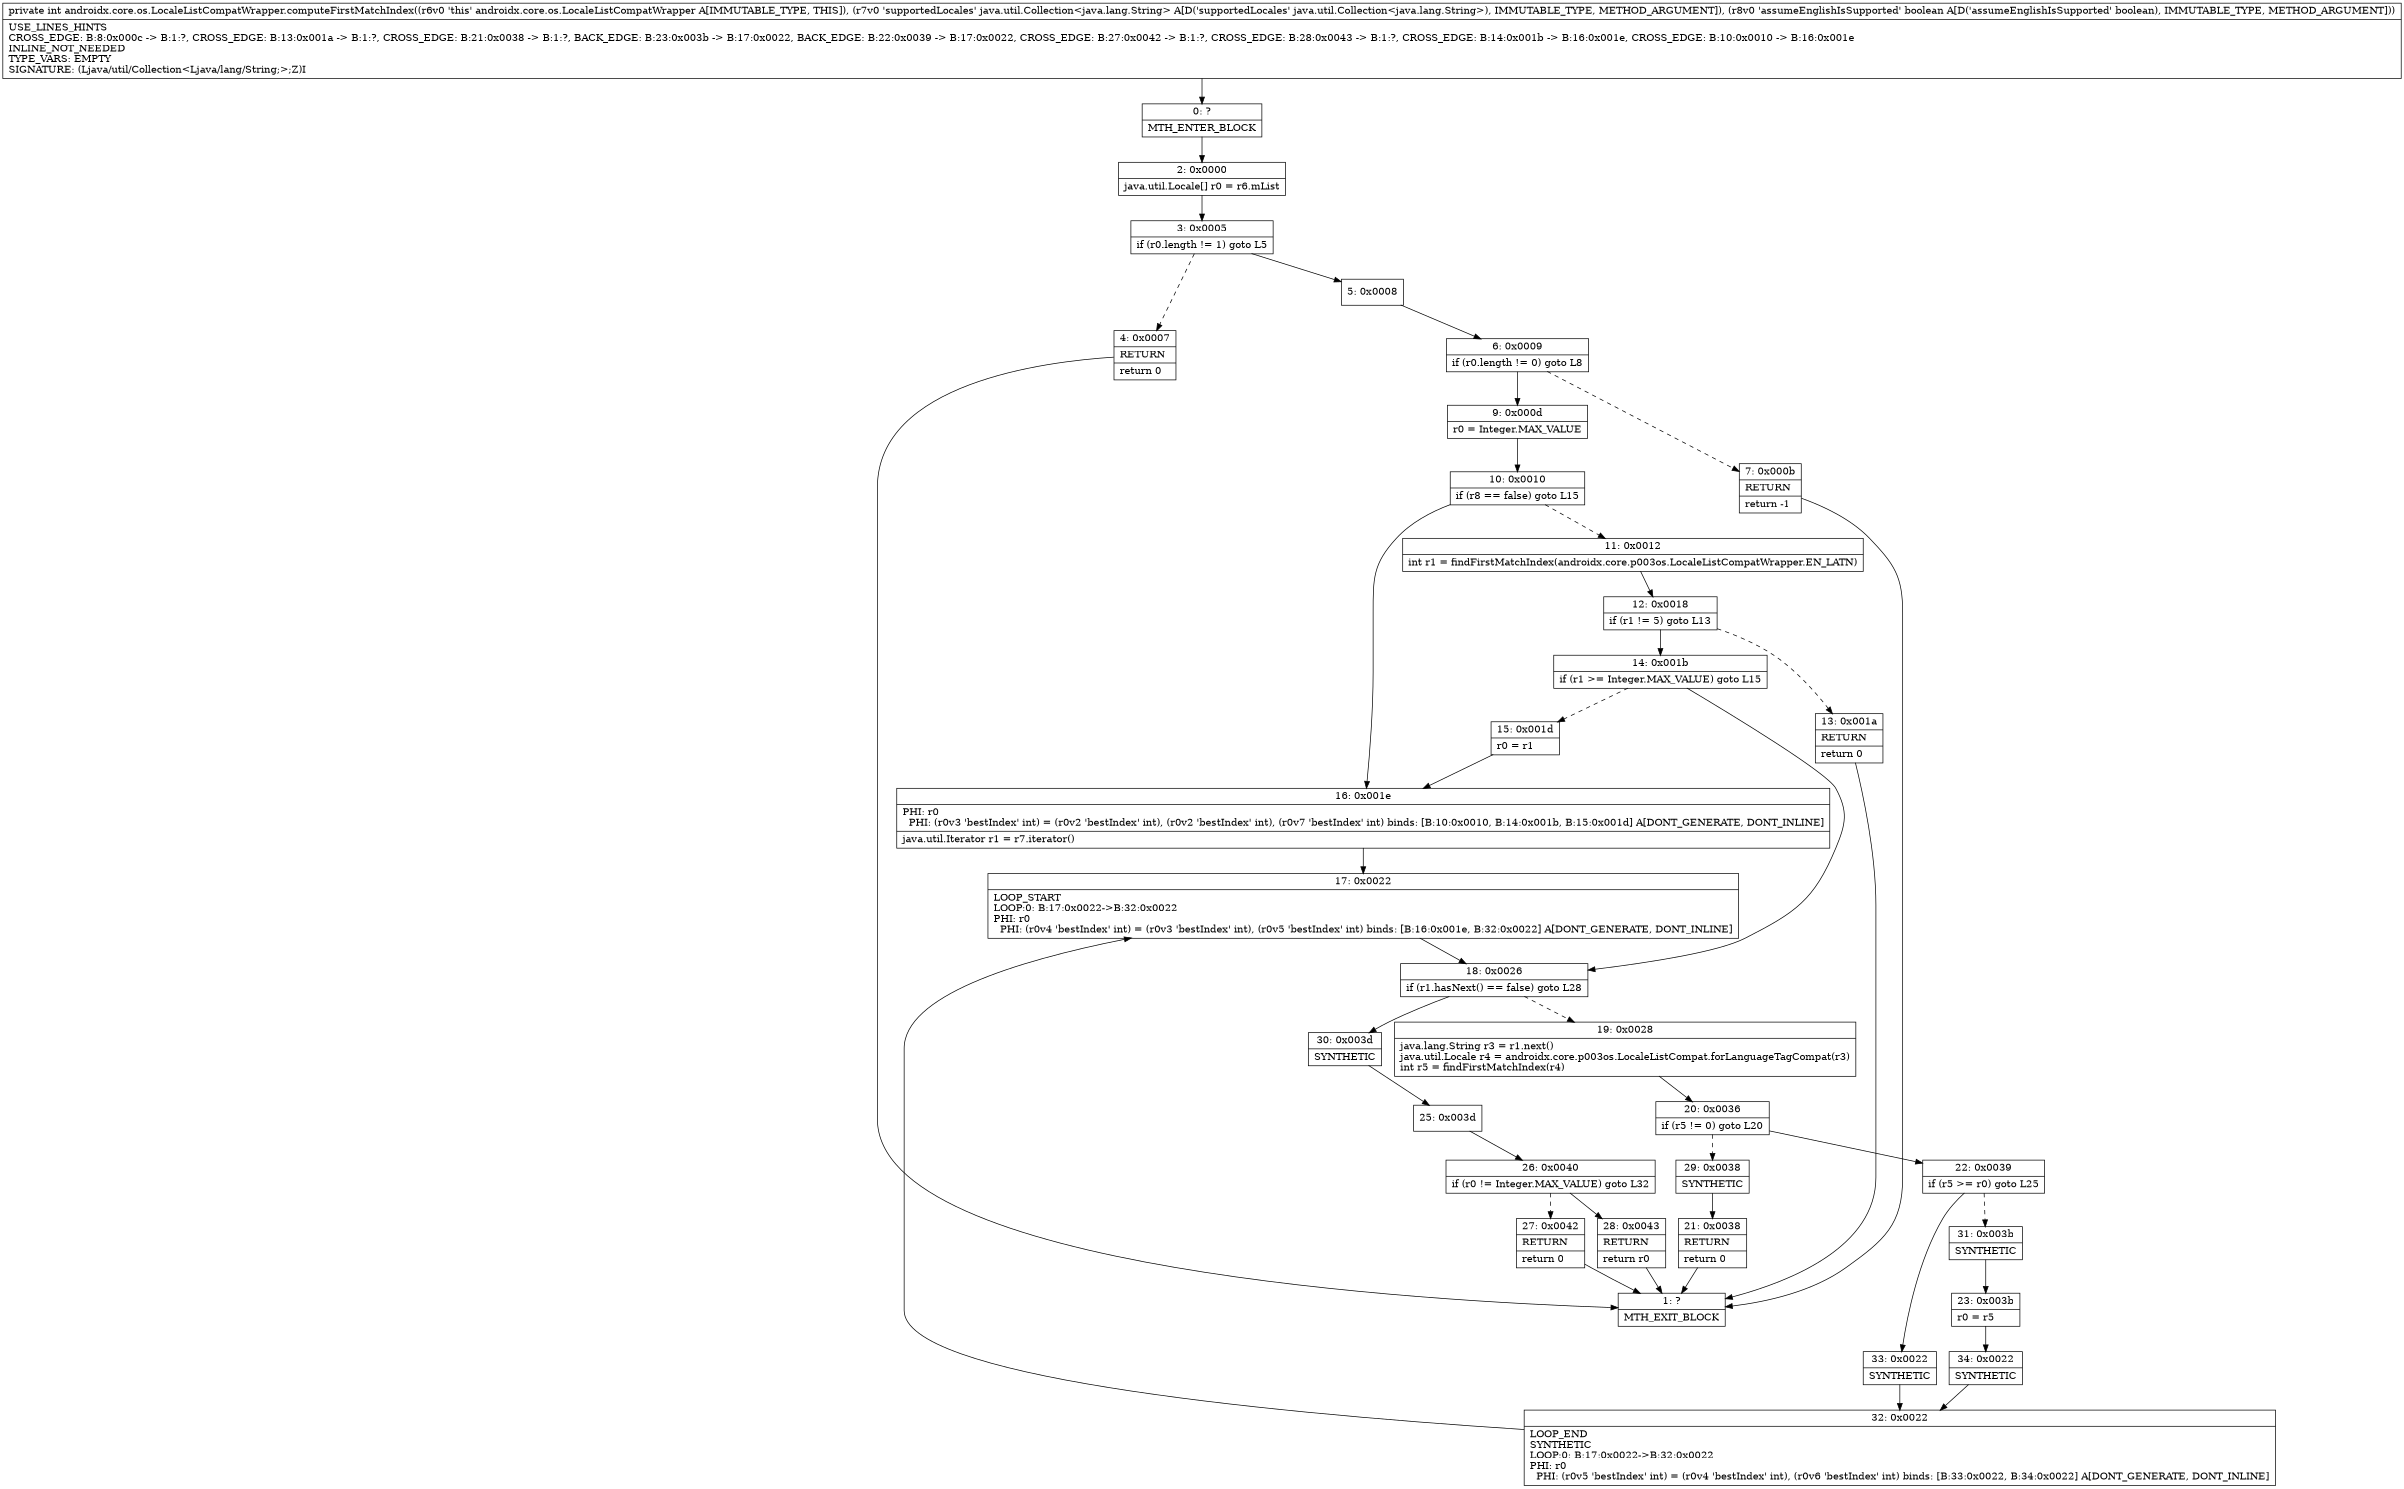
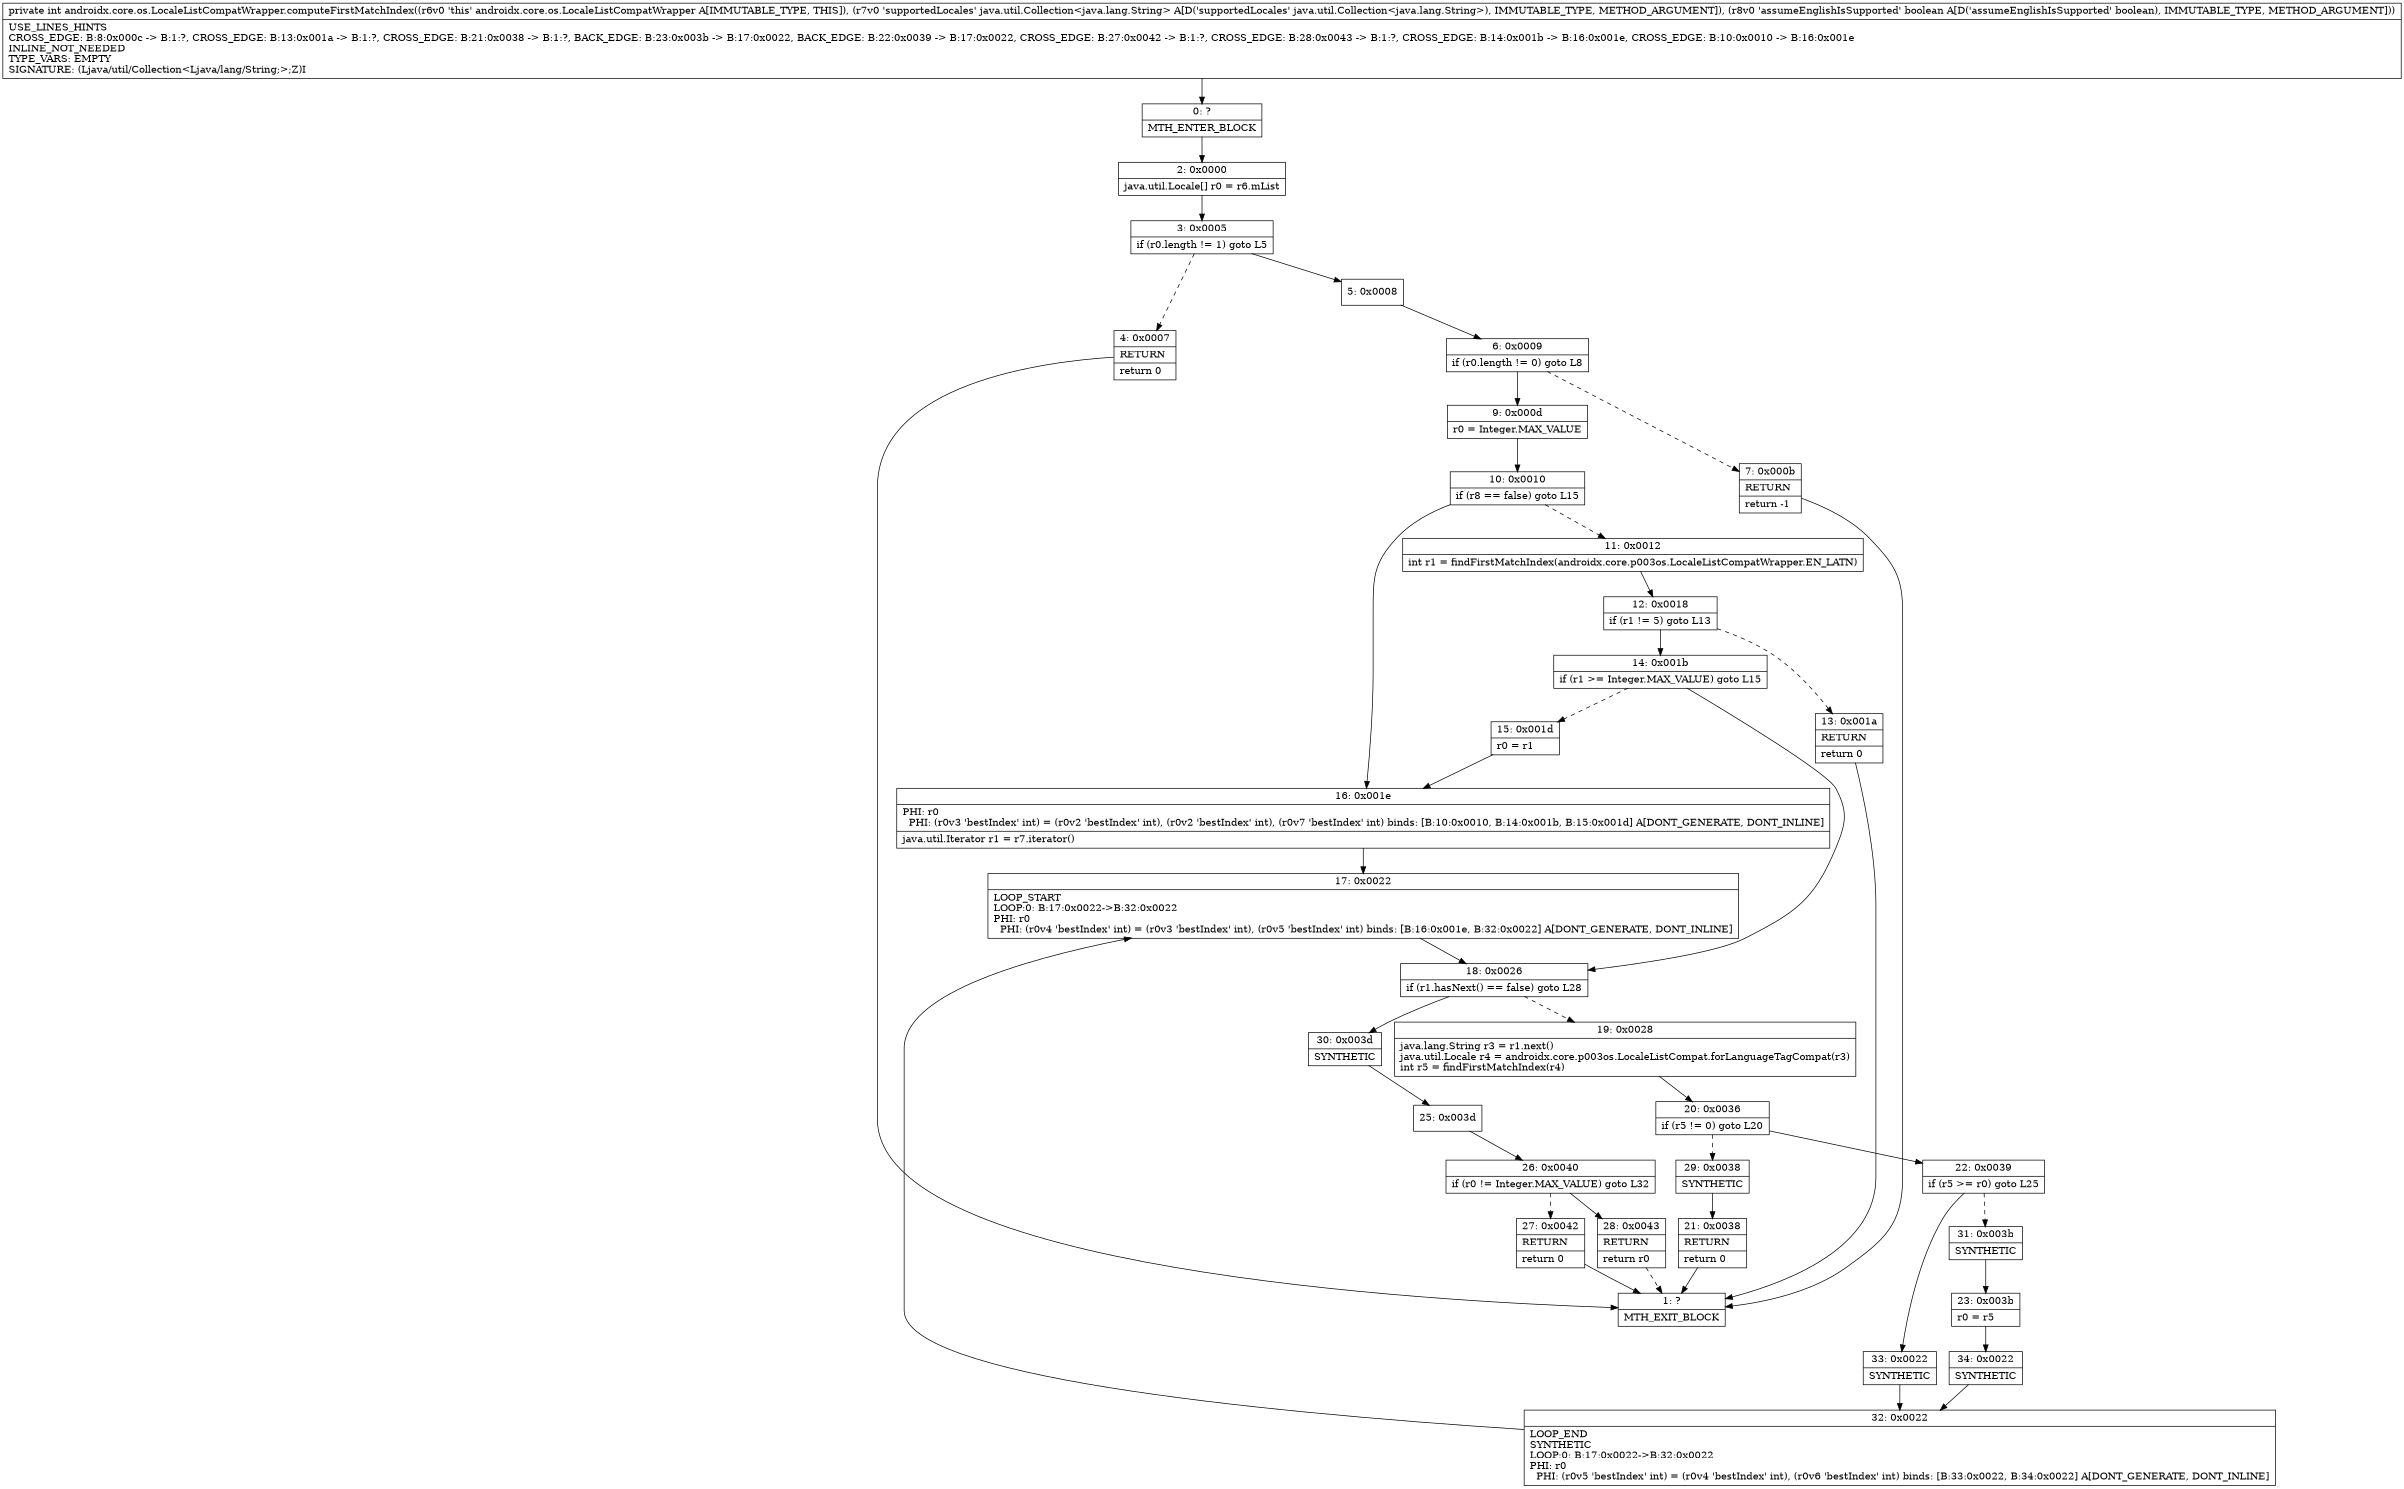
edge "28: 0x0043" -> "1: ?": style solid -> dashed
